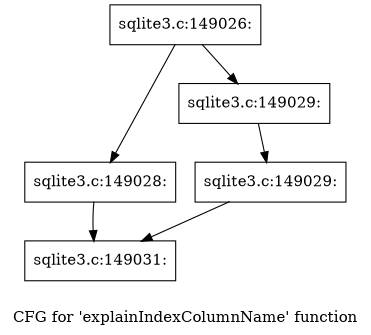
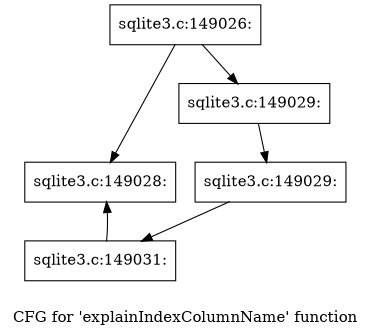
edge "sqlite3.c:149028:" -> "sqlite3.c:149031:": reversed
